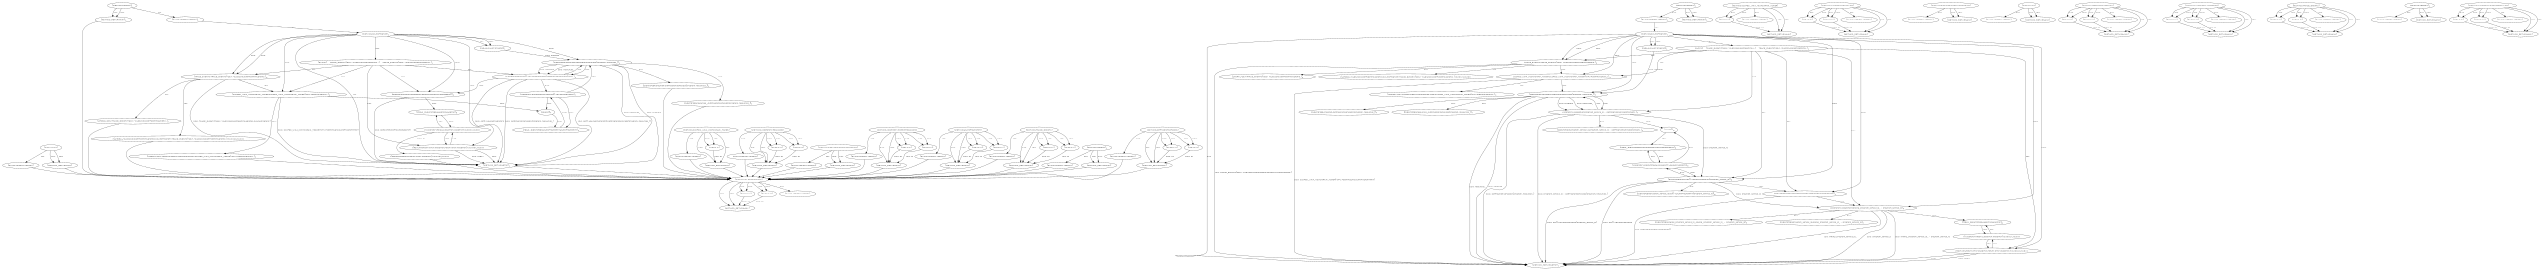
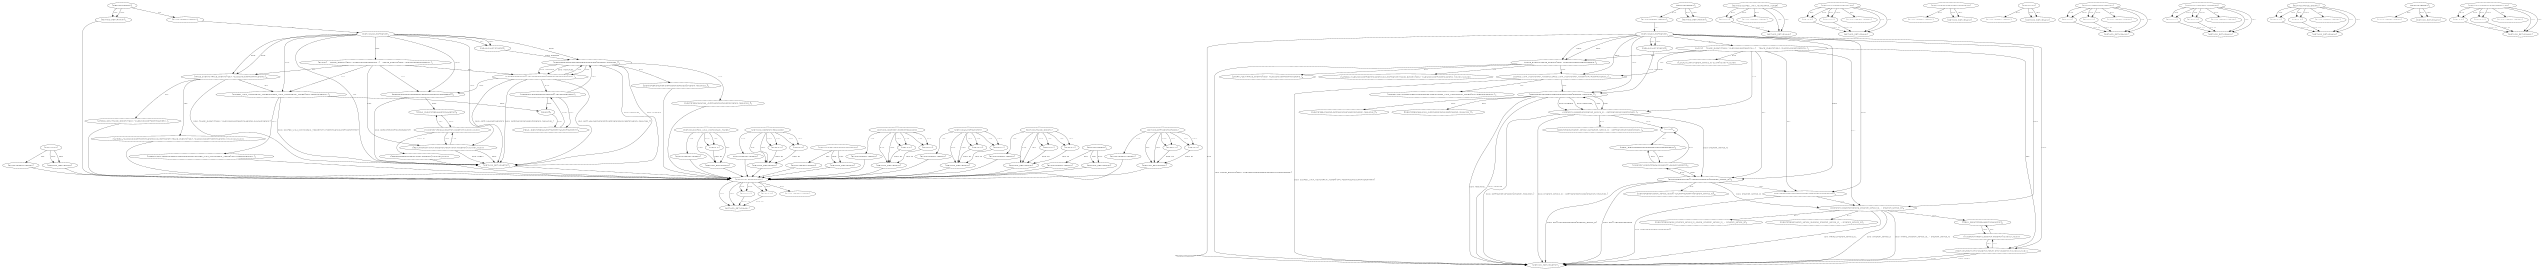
node "<(LOCAL,GLuint program_service_id: GLuint)<SUB>4</SUB>>": added
